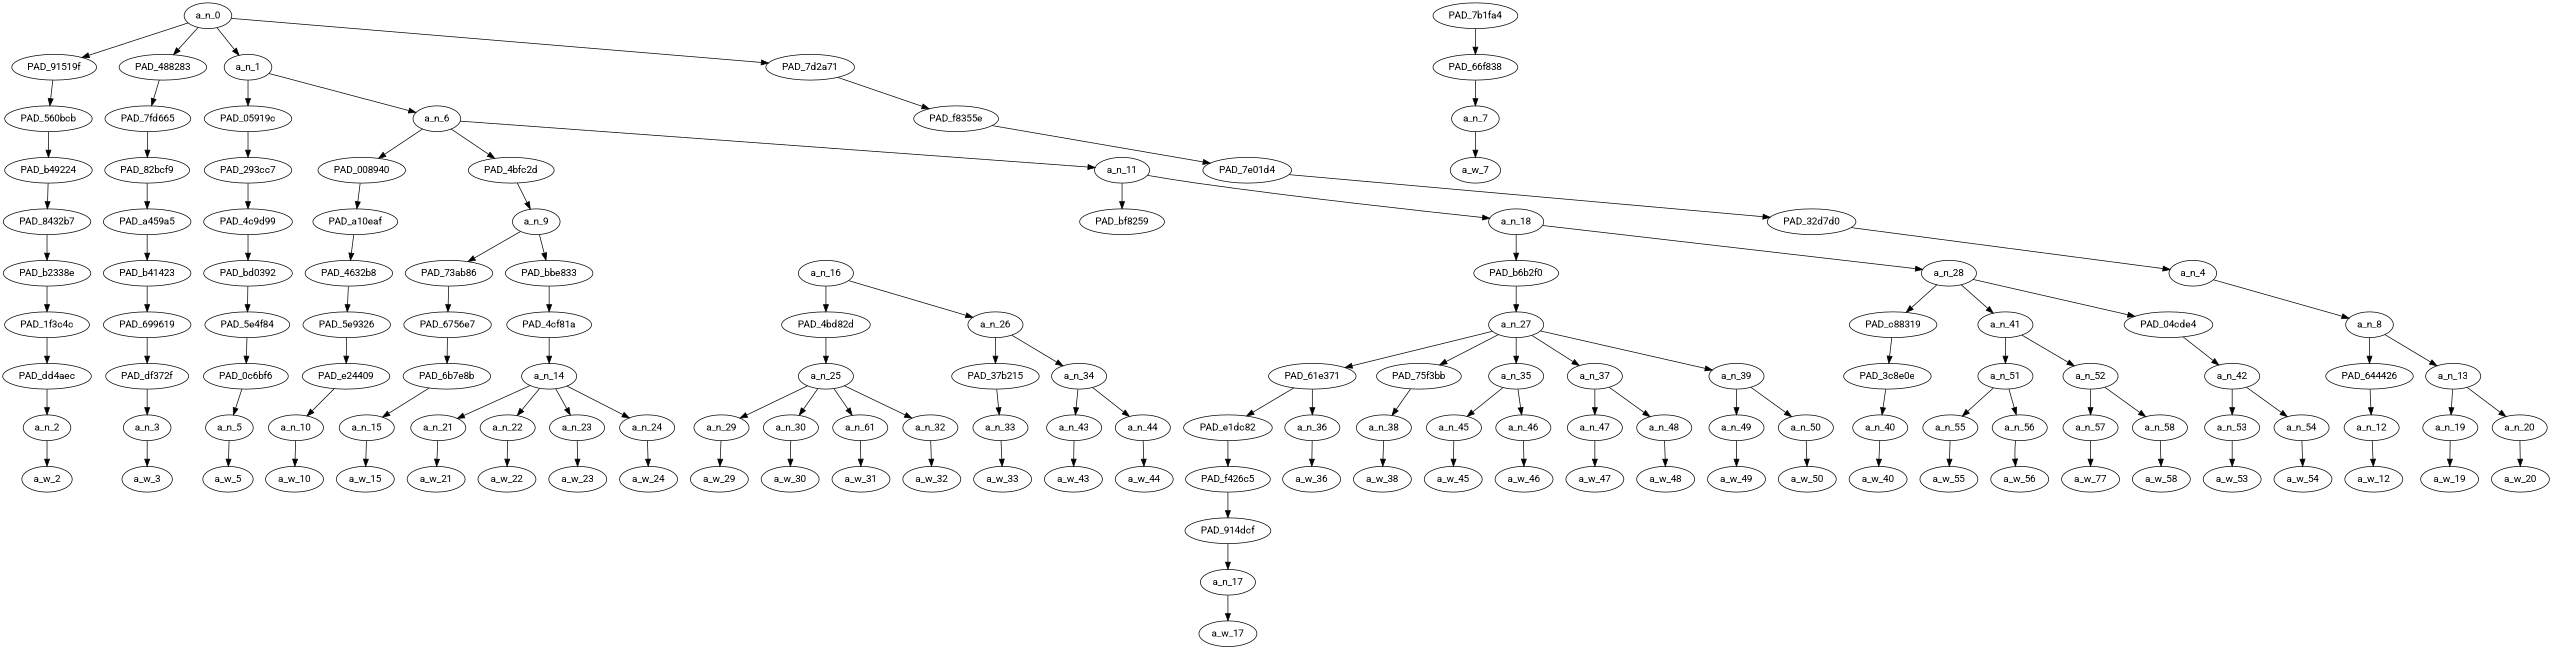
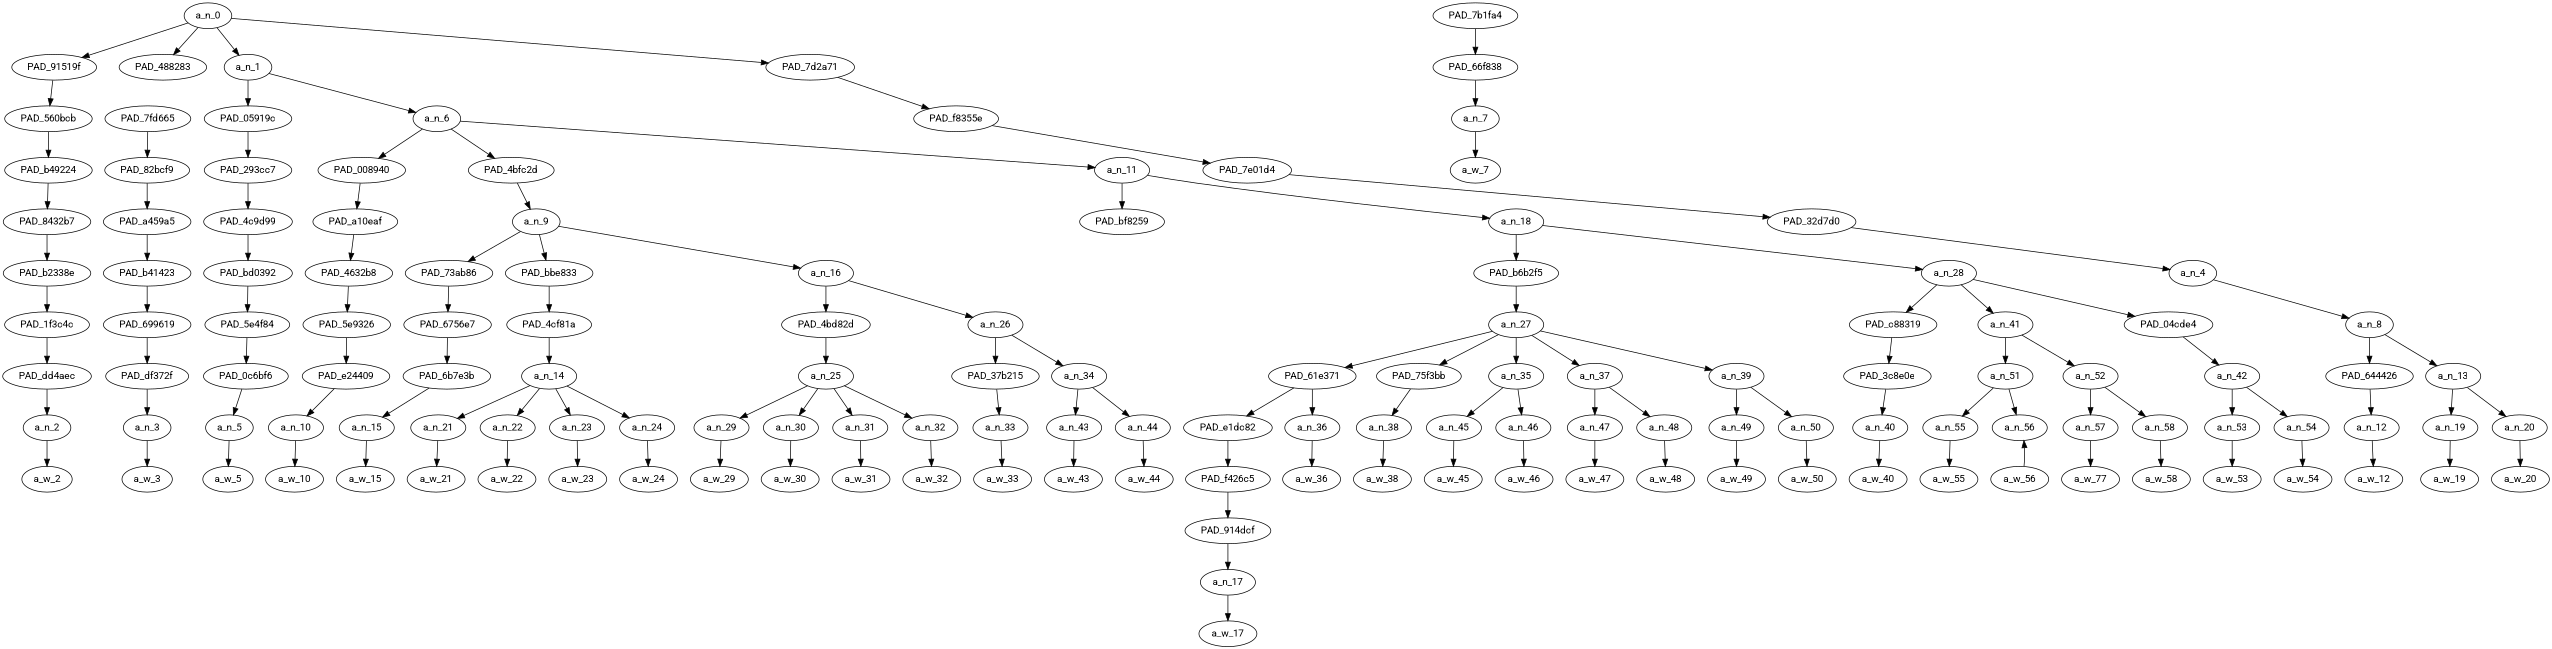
edge "PAD_488283" -> "PAD_7fd665": removed
edge "a_n_9" -> "a_n_16": added
node "PAD_b6b2f0": label "PAD_b6b2f0" -> "PAD_b6b2f5"
node "PAD_6b7e8b": label "PAD_6b7e8b" -> "PAD_6b7e3b"
node "a_n_61": label "a_n_61" -> "a_n_31"
edge "a_n_56" -> "a_w_56": reversed
